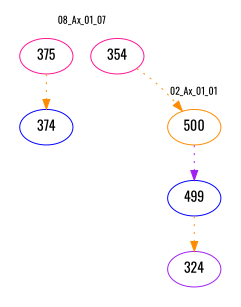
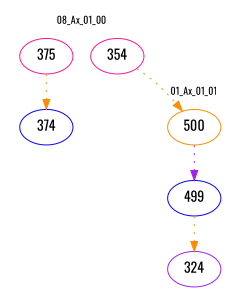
cluster "08_Ax_01_07": label "08_Ax_01_07" -> "08_Ax_01_00"
cluster "02_Ax_01_01": label "02_Ax_01_01" -> "01_Ax_01_01"
